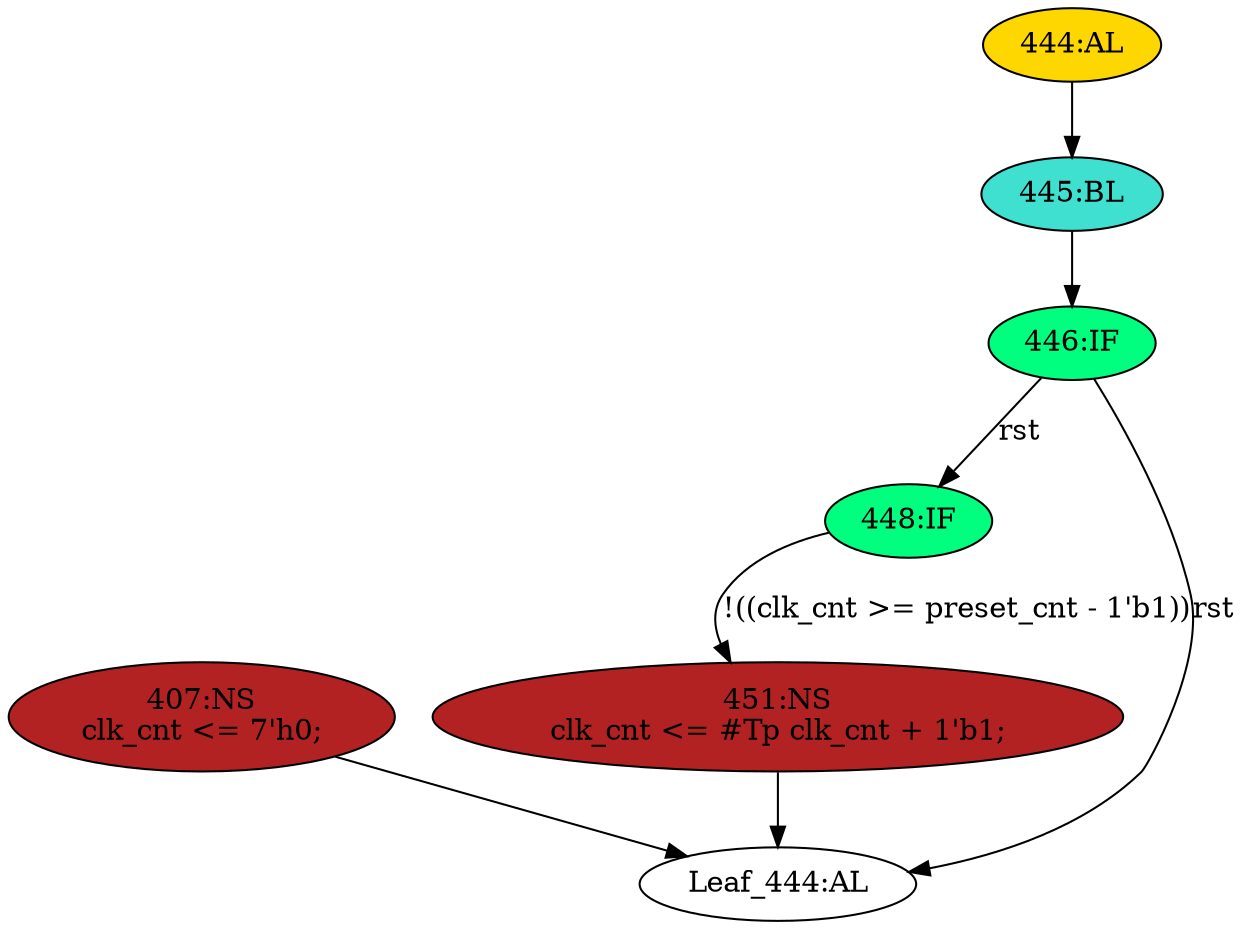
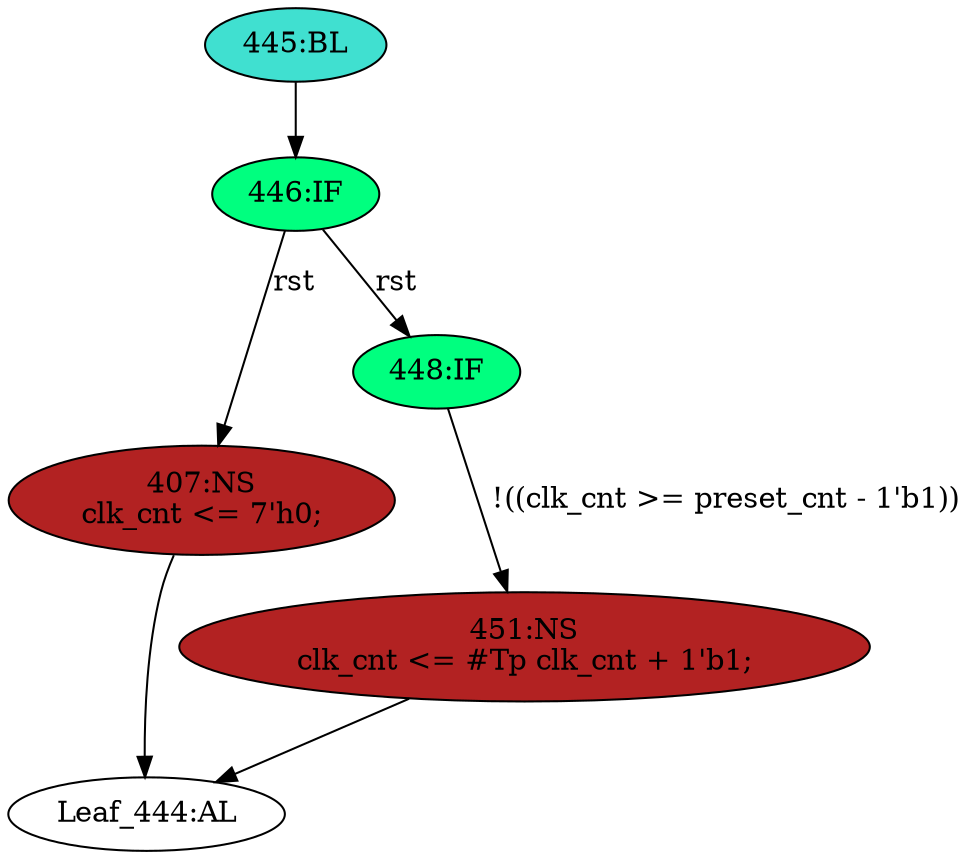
node "444:AL": removed
edge "446:IF" -> "Leaf_444:AL": now "446:IF" -> "407:NS clk_cnt <= 7'h0;"
